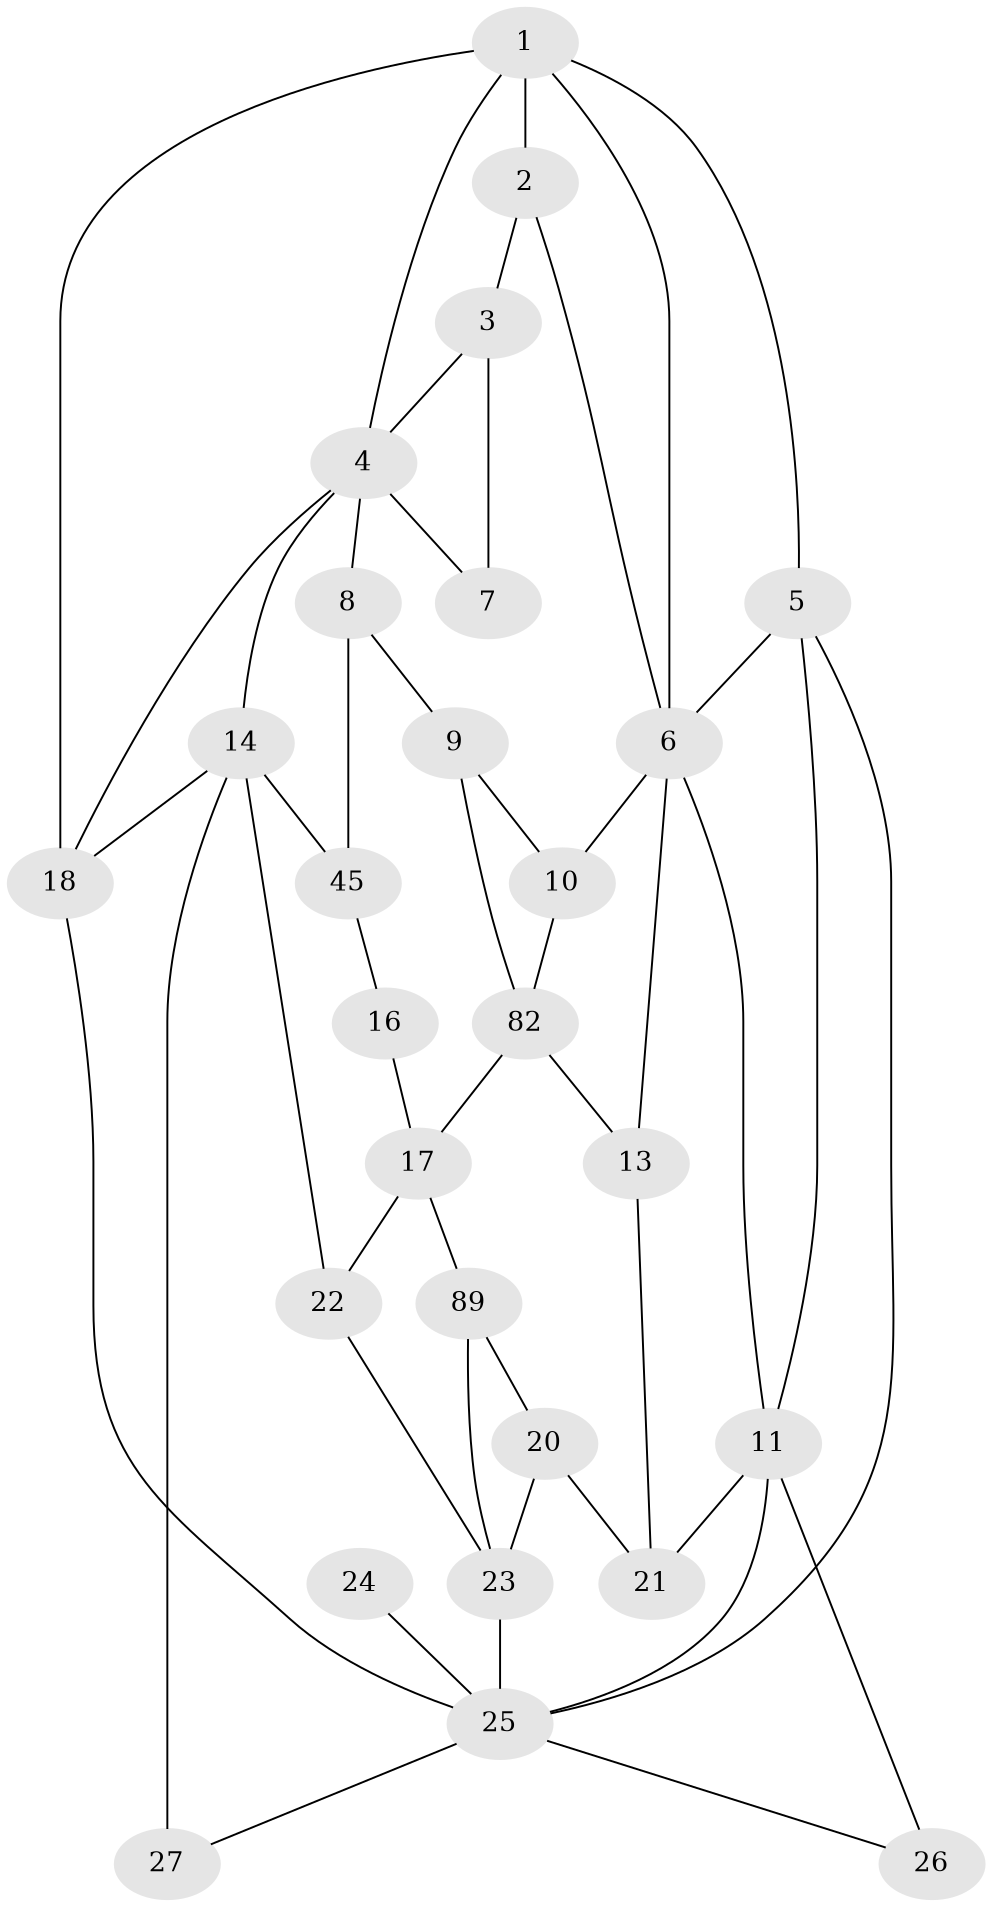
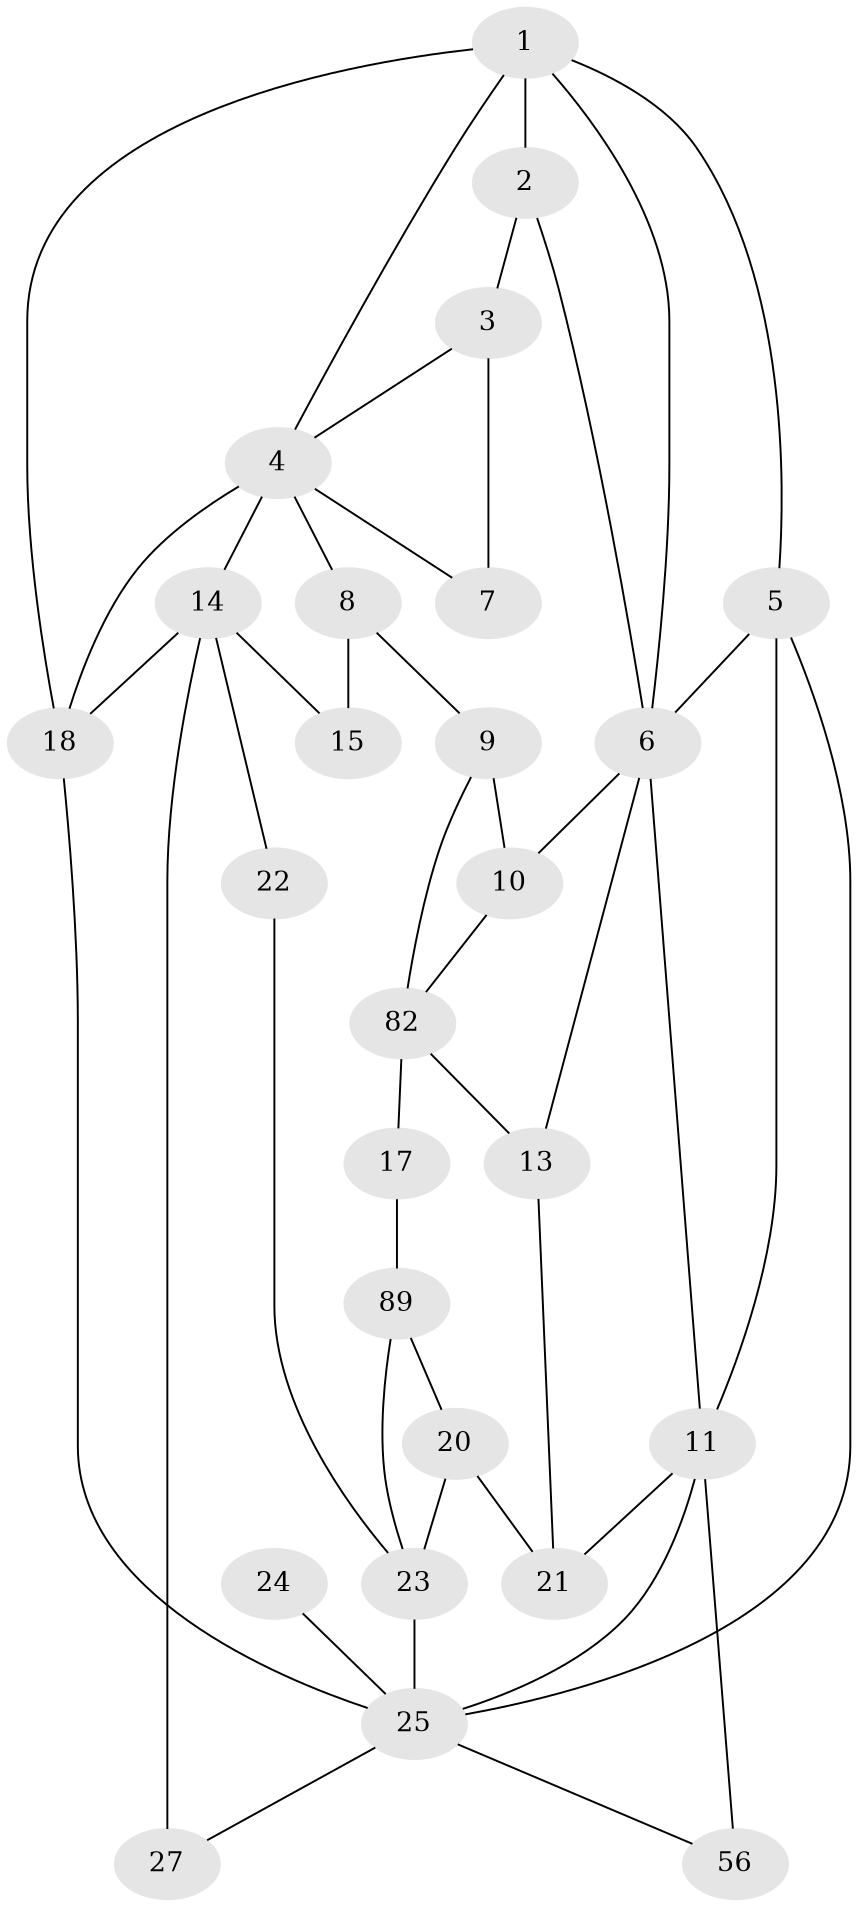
node "45": label "45" -> "15"
node "16": removed
edge "17" -- "22": removed
node "26": label "26" -> "56"
